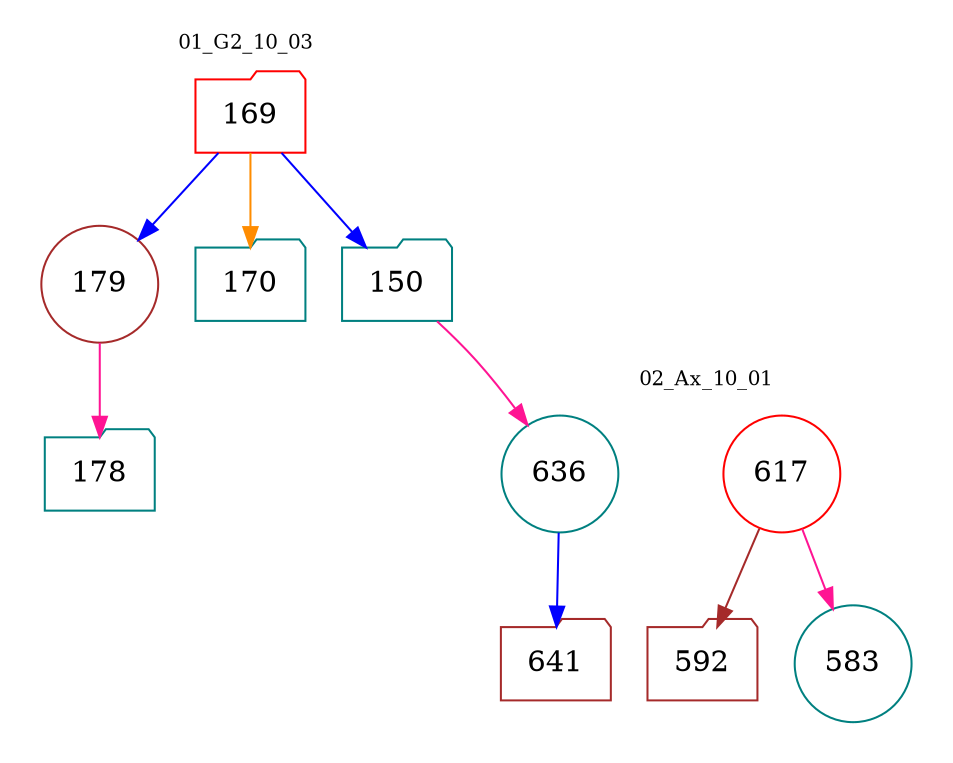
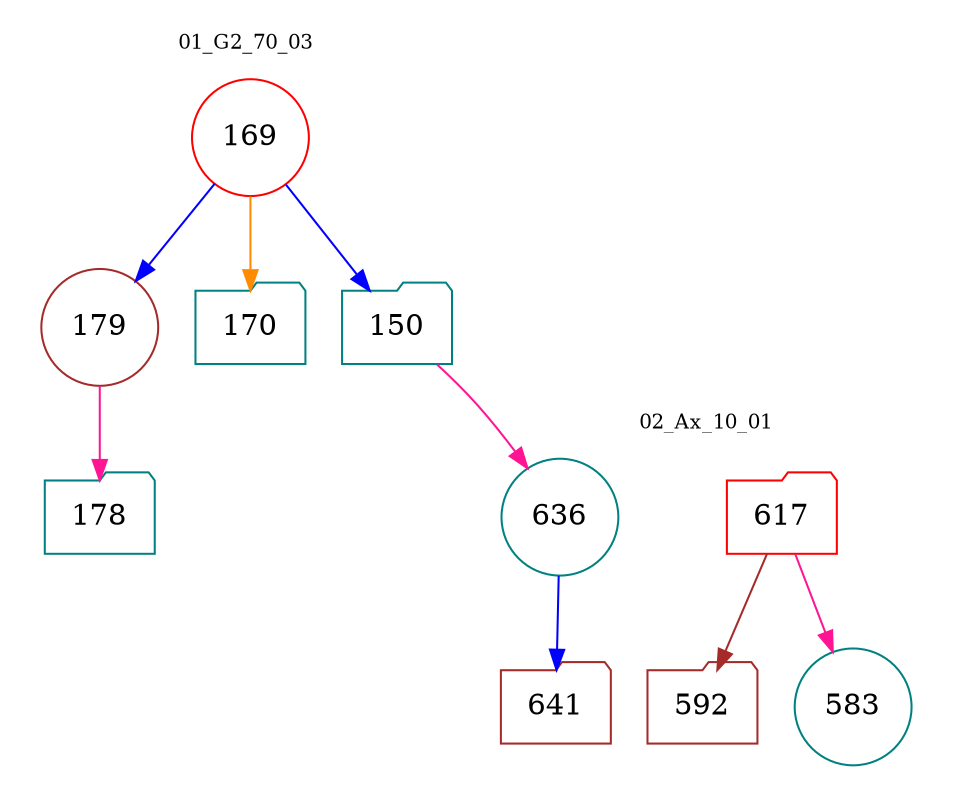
cluster "01_G2_10_03": label "01_G2_10_03" -> "01_G2_70_03"
node "169": shape folder -> circle
node "617": shape circle -> folder
